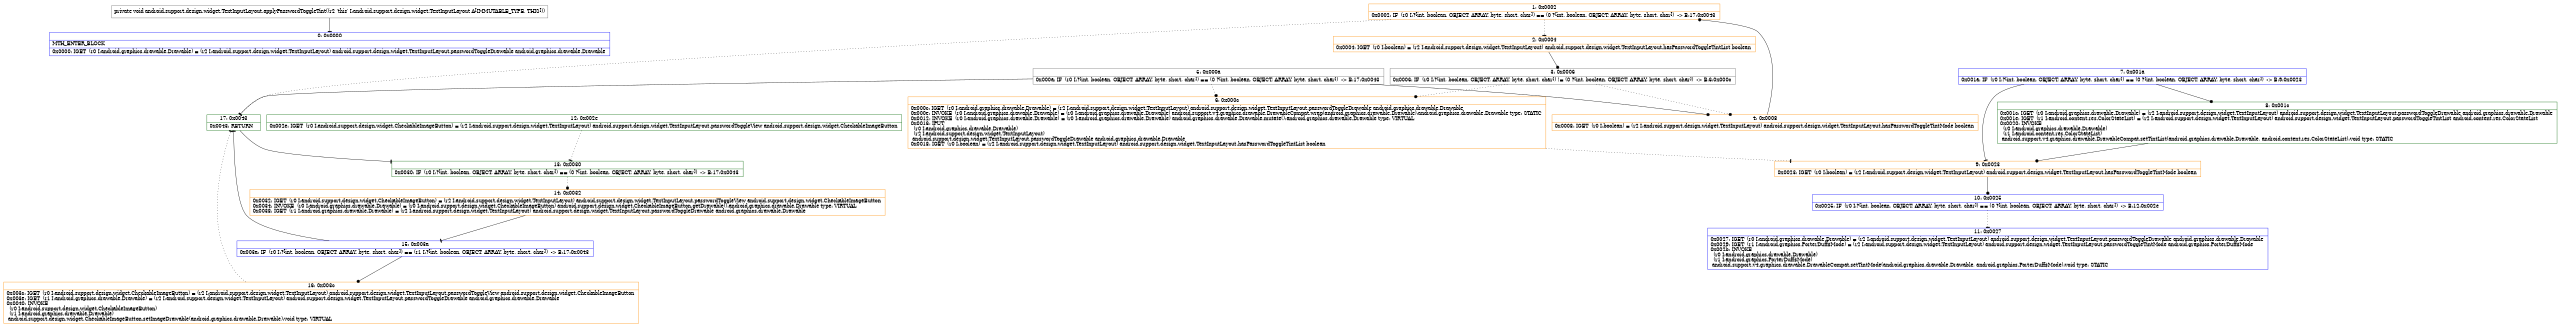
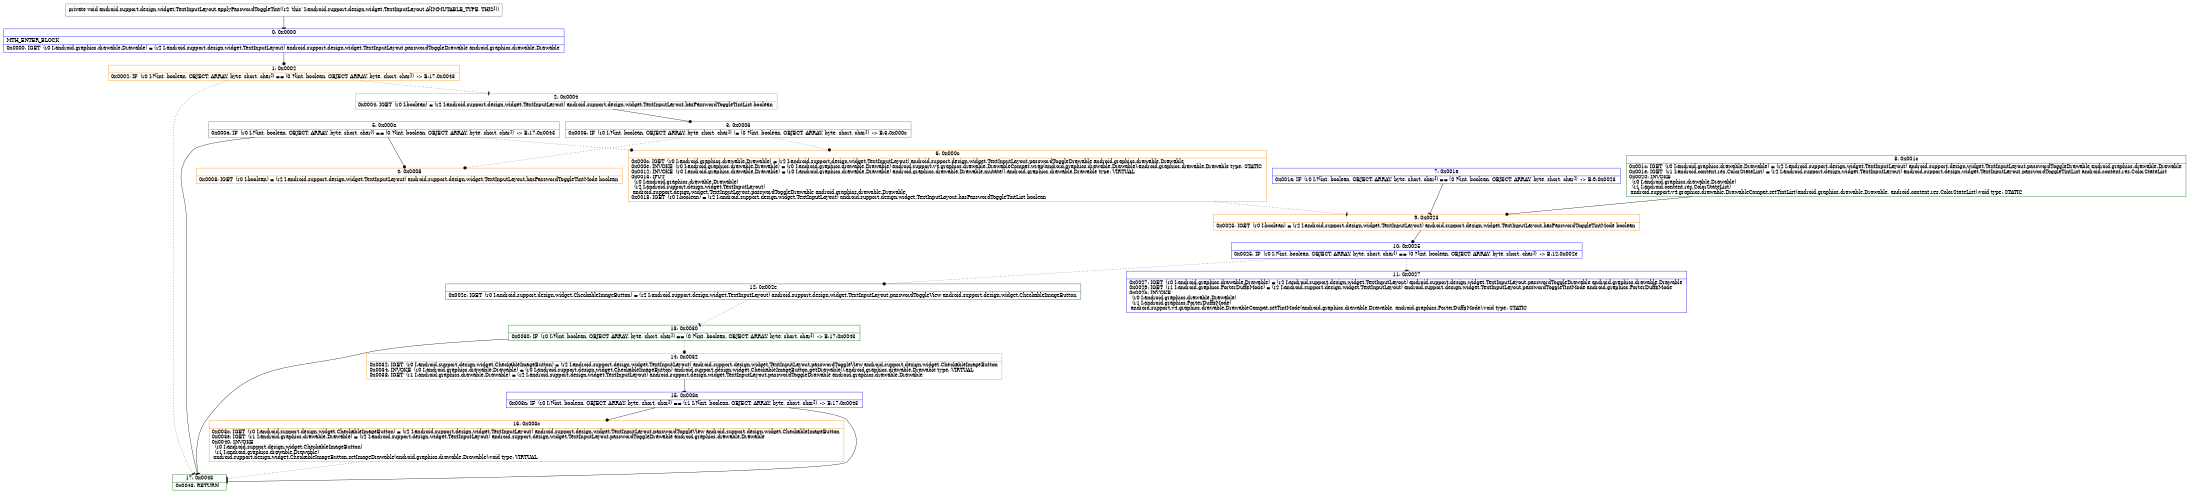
edge "4: 0x0008" -> "1: 0x0002": now "0: 0x0000" -> "1: 0x0002"
edge "7: 0x001a" -> "8: 0x001c": removed
edge "17: 0x0043" -> "13: 0x0030": reversed
edge "10: 0x0025" -> "12: 0x002e": added
